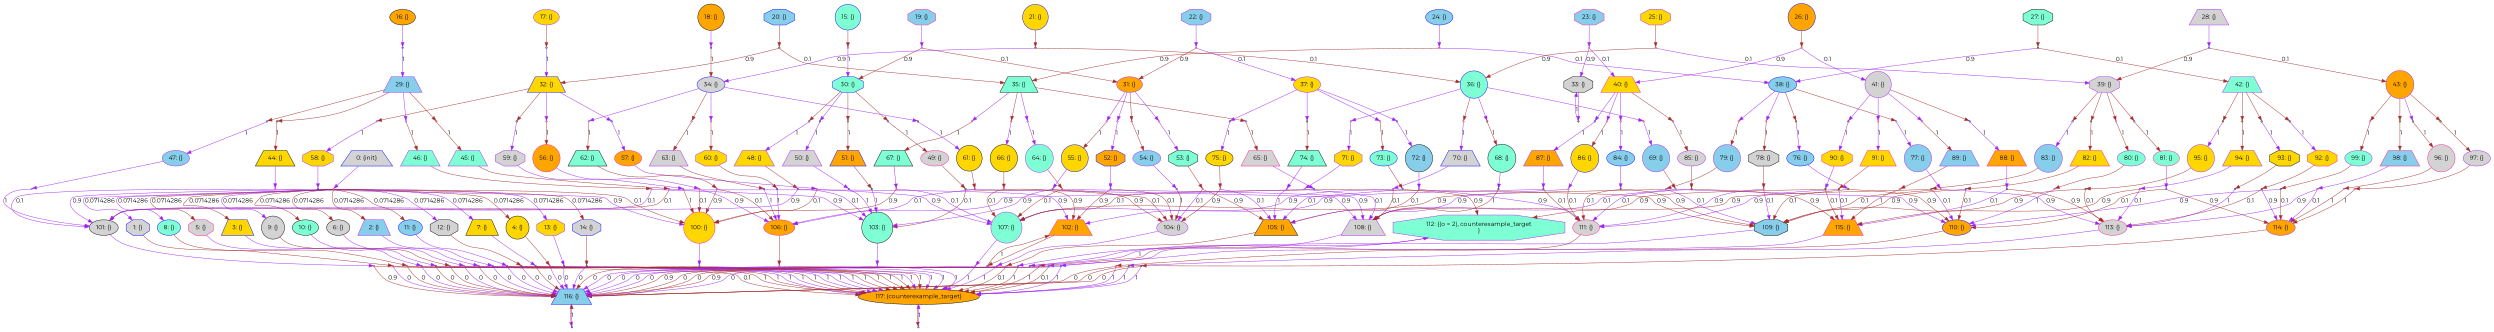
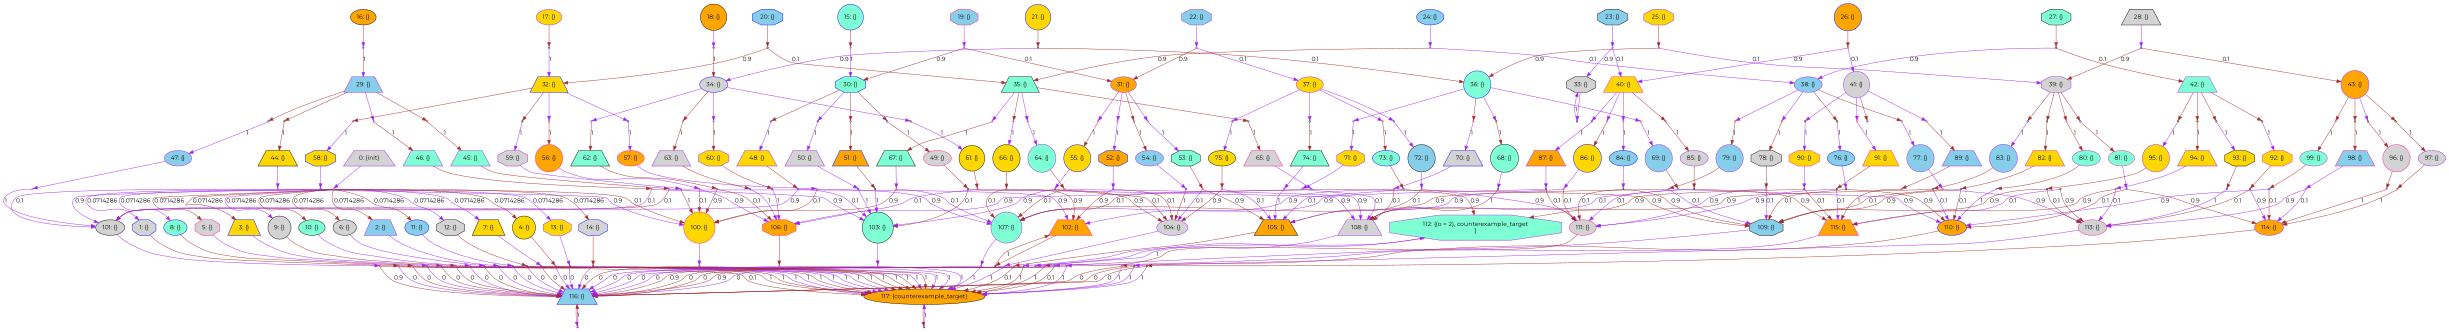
node "23: {}": color deeppink -> black
node "28: {}": color purple -> black
node "38: {}": color blue -> purple
node "58: {}": color purple -> blue
node "0: {init}": color blue -> purple
node "88: {}": removed
node "106: {}": shape ellipse -> octagon
